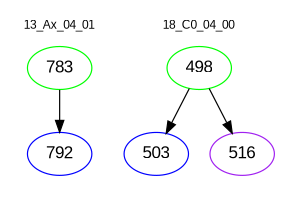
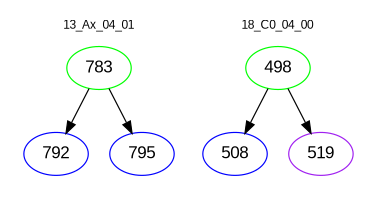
node "795": added
node "503": label "503" -> "508"
node "516": label "516" -> "519"
